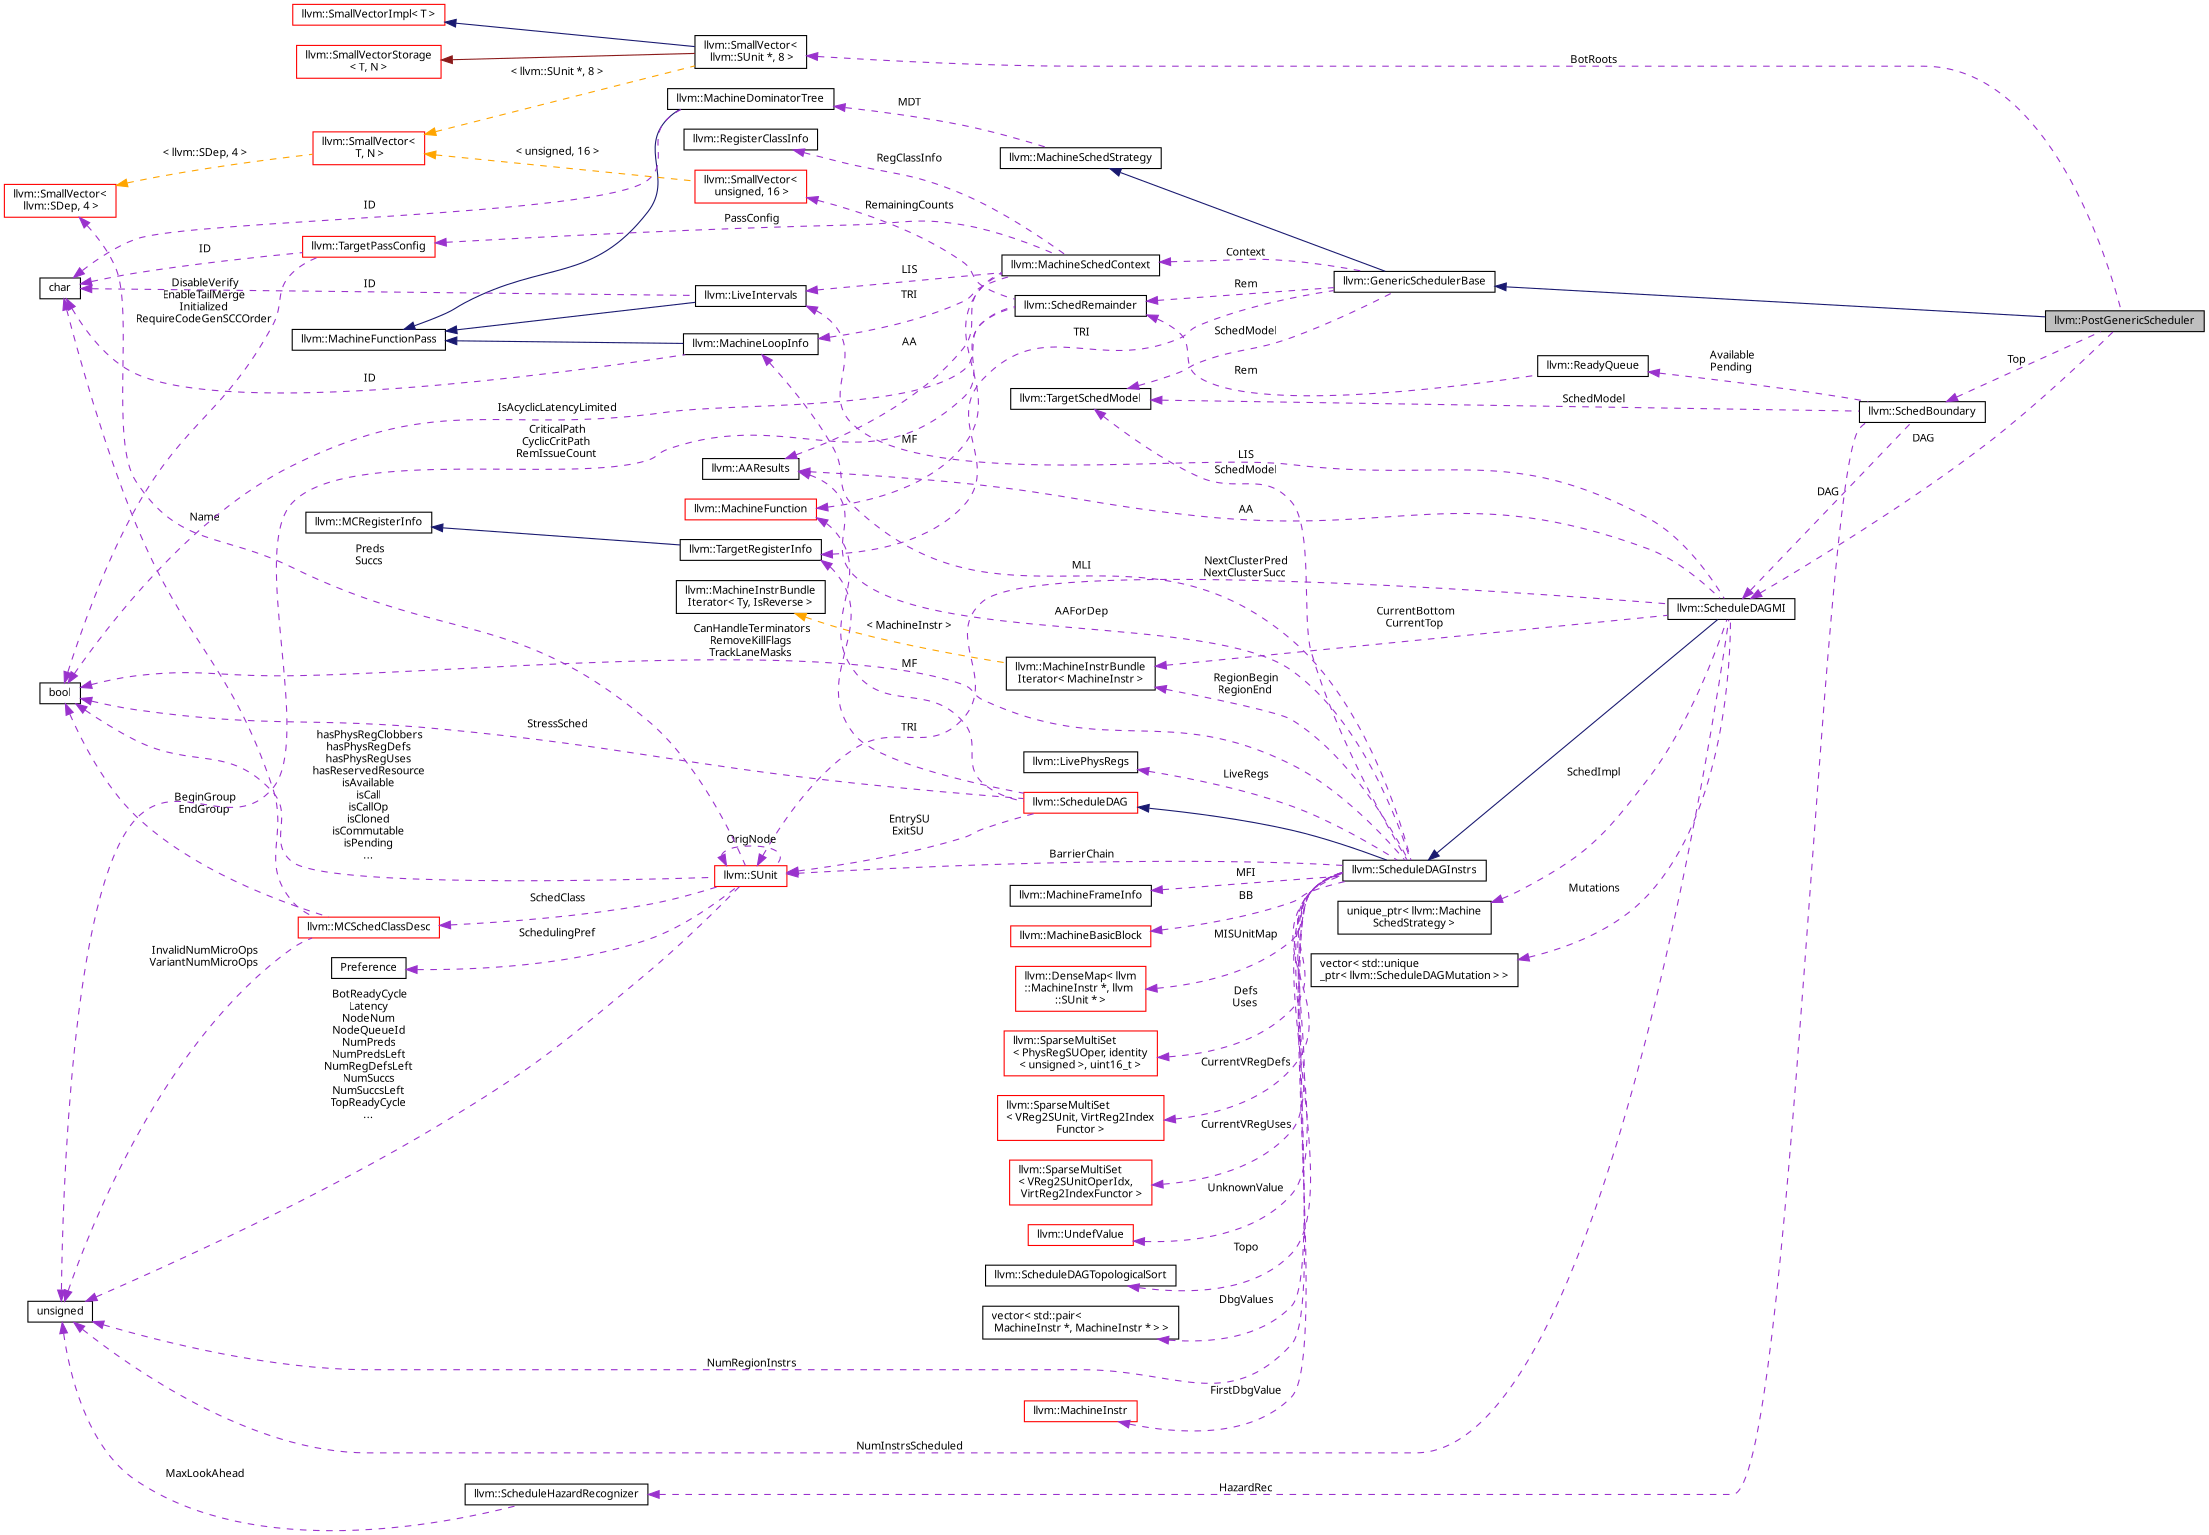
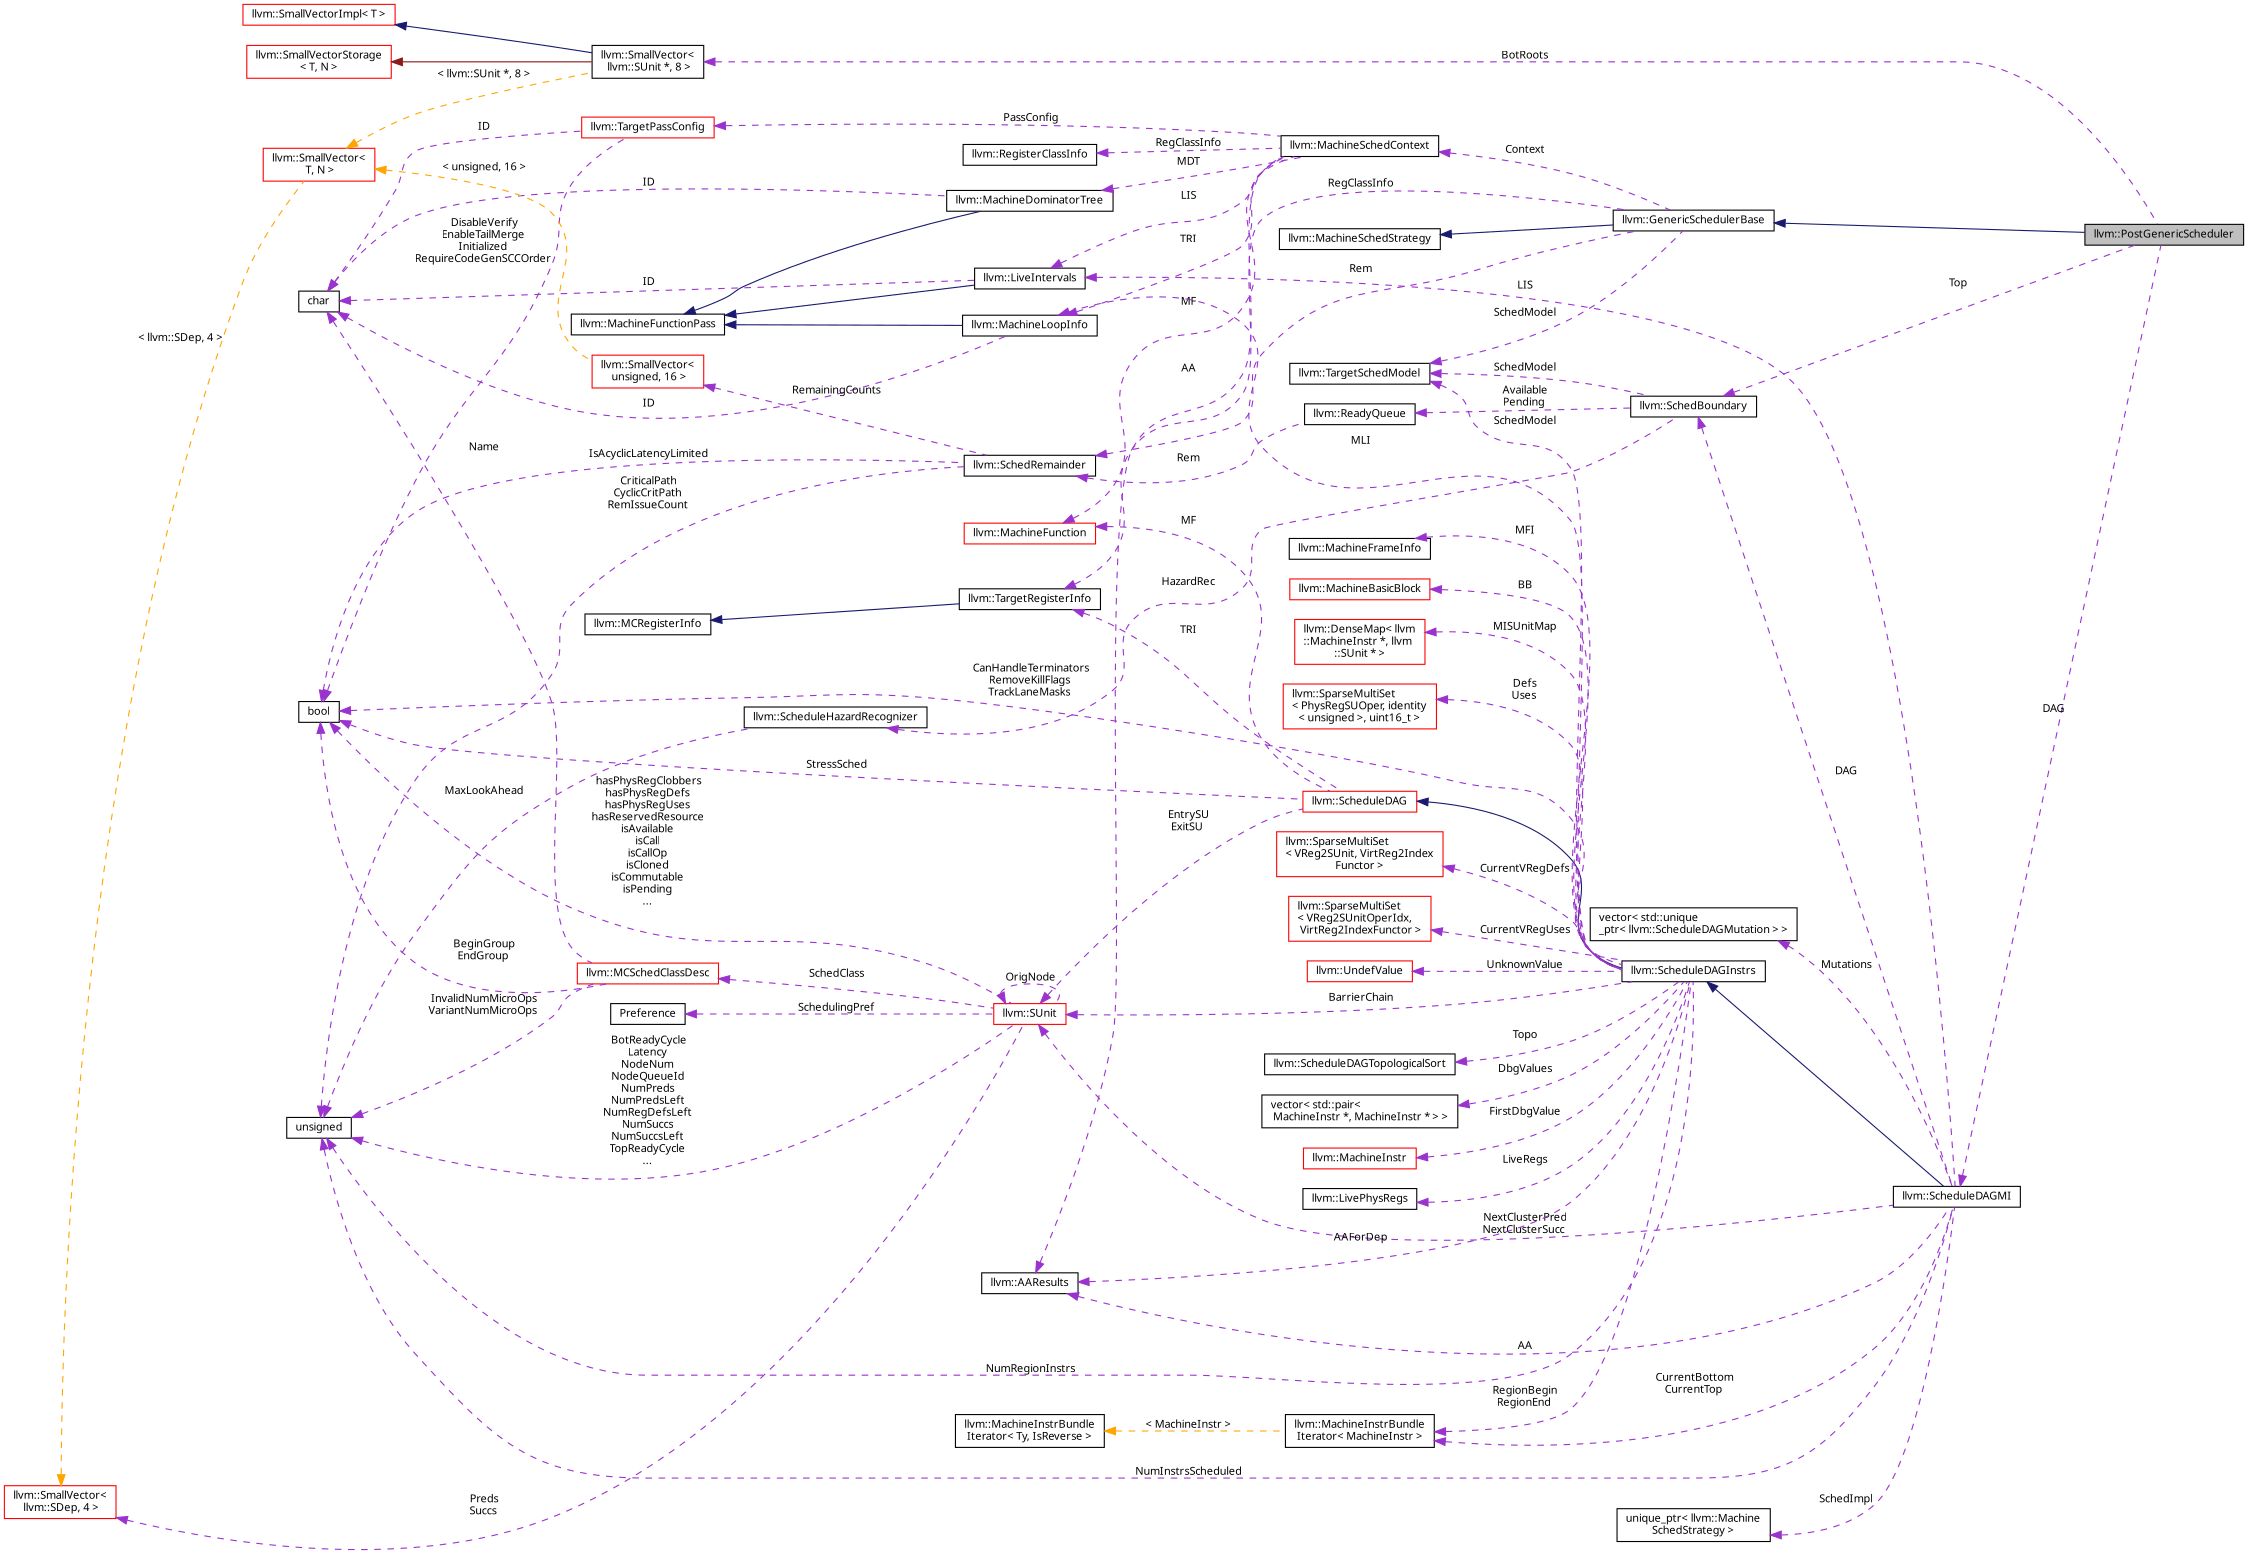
edge "llvm::MachineSchedStrategy" -> "llvm::MachineDominatorTree": now "llvm::MachineSchedContext" -> "llvm::MachineDominatorTree"
edge "llvm::GenericSchedulerBase" -> "llvm::TargetRegisterInfo": label " TRI" -> " RegClassInfo"
edge "llvm::SchedBoundary" -> "llvm::ScheduleDAGMI": reversed
